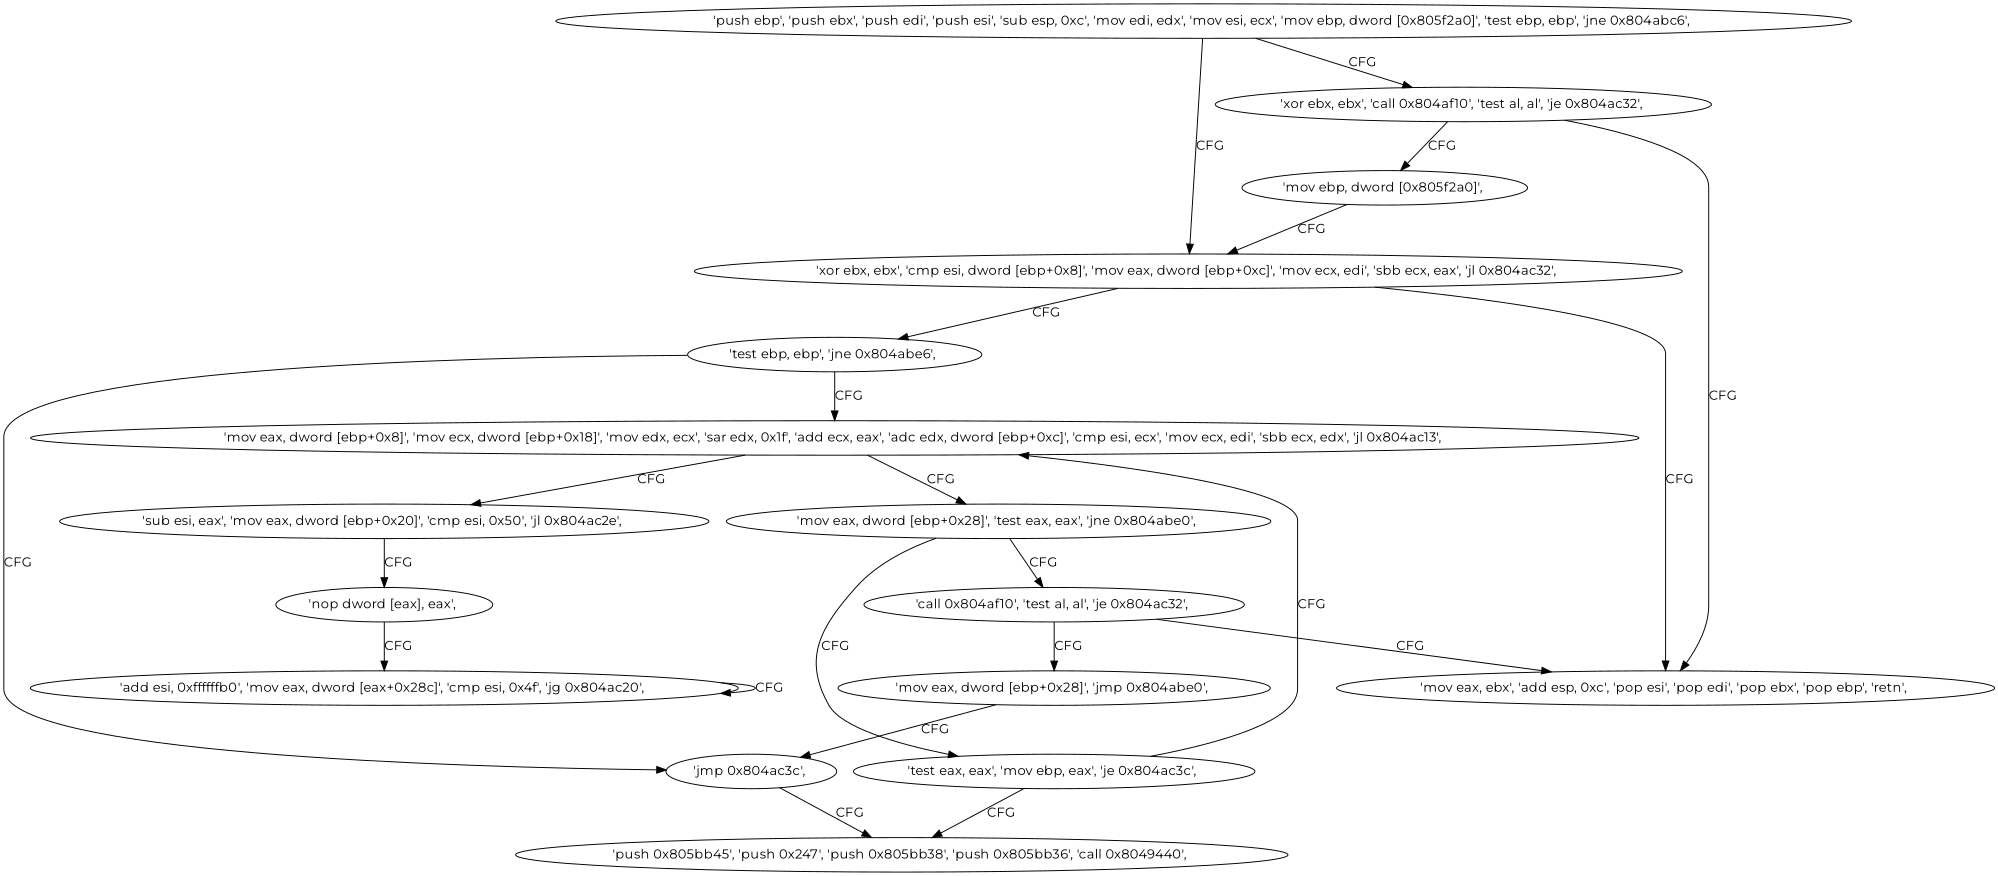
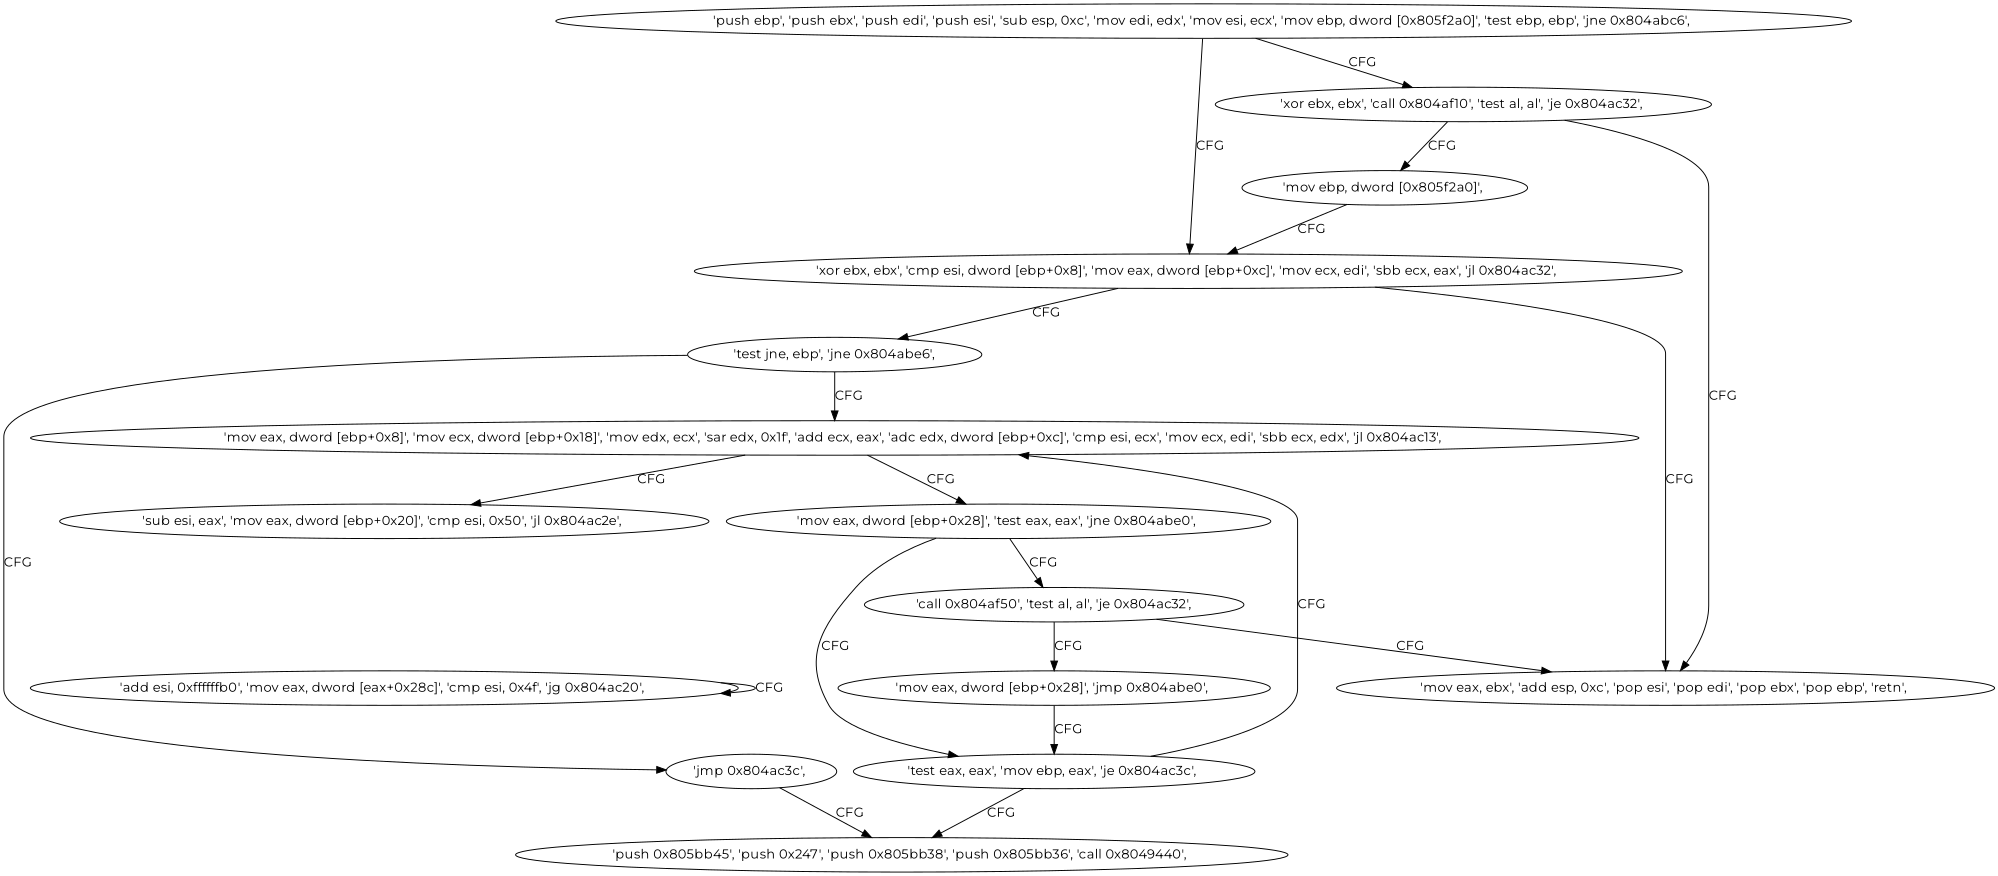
node "'test ebp, ebp', 'jne 0x804abe6',": label "'test ebp, ebp', 'jne 0x804abe6'," -> "'test jne, ebp', 'jne 0x804abe6',"
node "'nop dword [eax], eax',": removed
node "'call 0x804af10', 'test al, al', 'je 0x804ac32',": label "'call 0x804af10', 'test al, al', 'je 0x804ac32'," -> "'call 0x804af50', 'test al, al', 'je 0x804ac32',"
edge "'mov eax, dword [ebp+0x28]', 'jmp 0x804abe0'," -> "'jmp 0x804ac3c',": now "'mov eax, dword [ebp+0x28]', 'jmp 0x804abe0'," -> "'test eax, eax', 'mov ebp, eax', 'je 0x804ac3c',"
